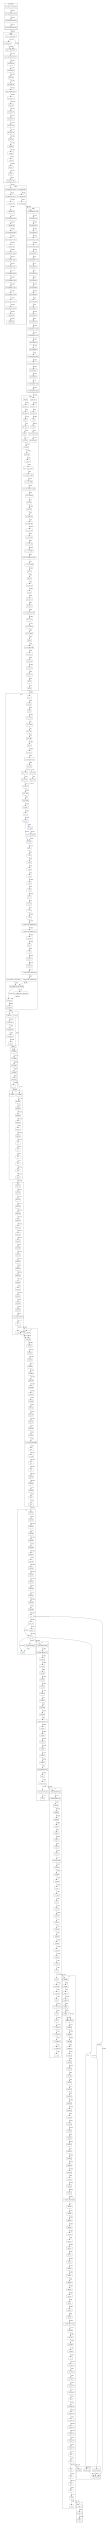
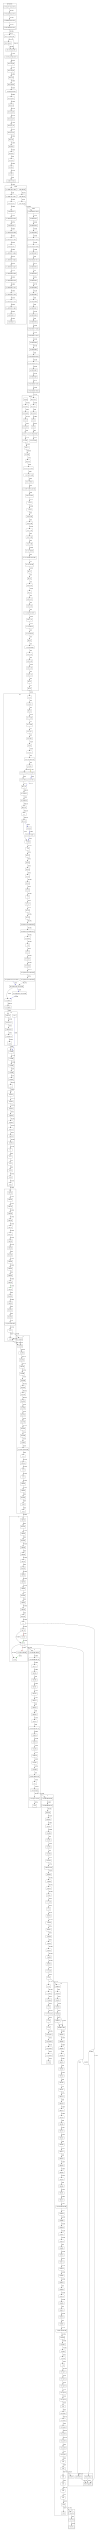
edge "12w01a" -> "12w04a": now "12w03a" -> "12w04a"
